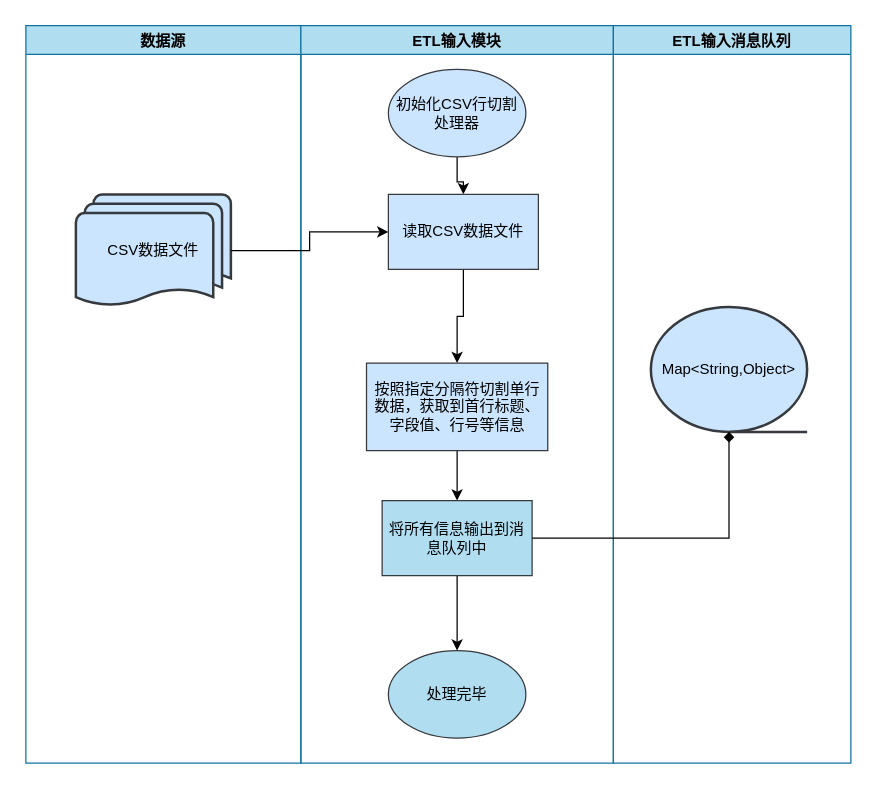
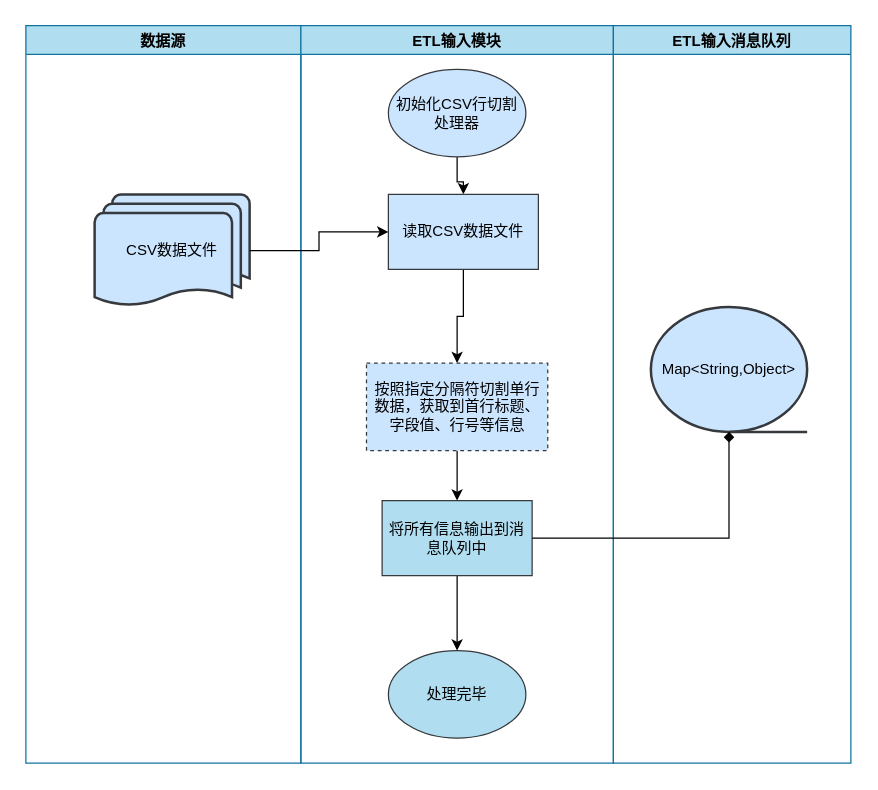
node "CSV数据文件": moved (153, 251) -> (172, 251)
node "按照指定分隔符切割单行数据，获取到首行标题、字段值、行号等信息": style solid -> dashed
